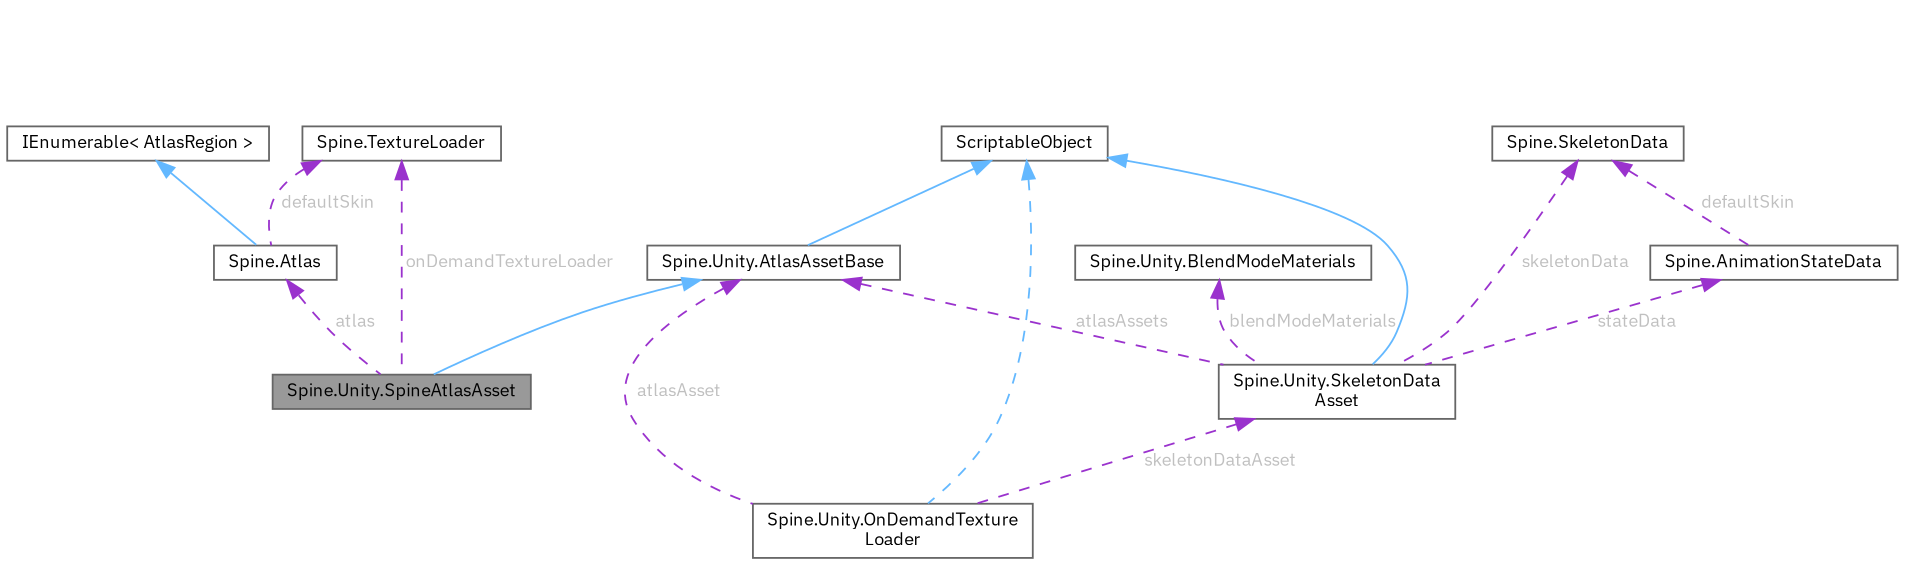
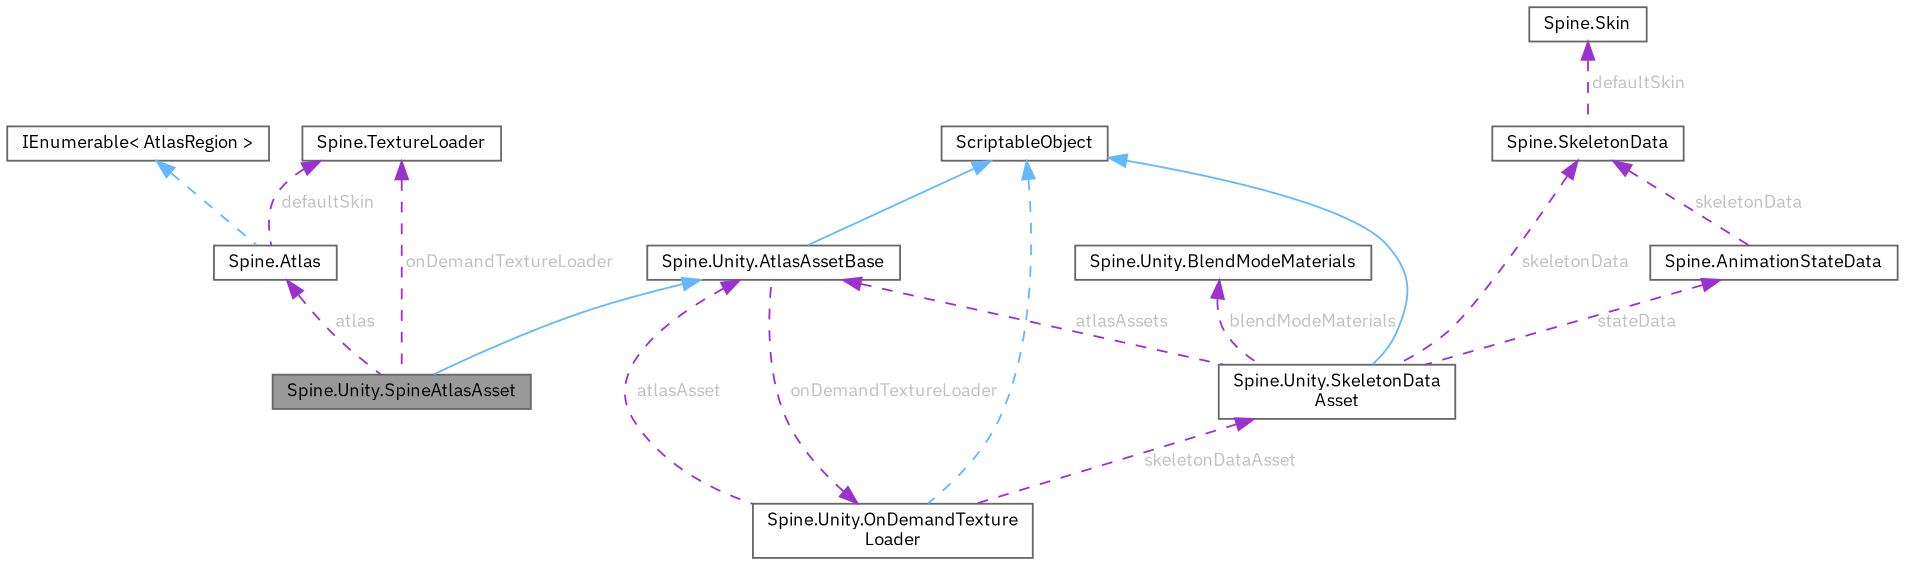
node "Spine.Skin": added
edge "Spine.AnimationStateData" -> "Spine.SkeletonData": label " defaultSkin" -> " skeletonData"
edge "Spine.Atlas" -> "IEnumerable< AtlasRegion >": style solid -> dashed
edge "Spine.Unity.AtlasAssetBase" -> "Spine.Unity.OnDemandTexture Loader": added, label "onDemandTextureLoader"
